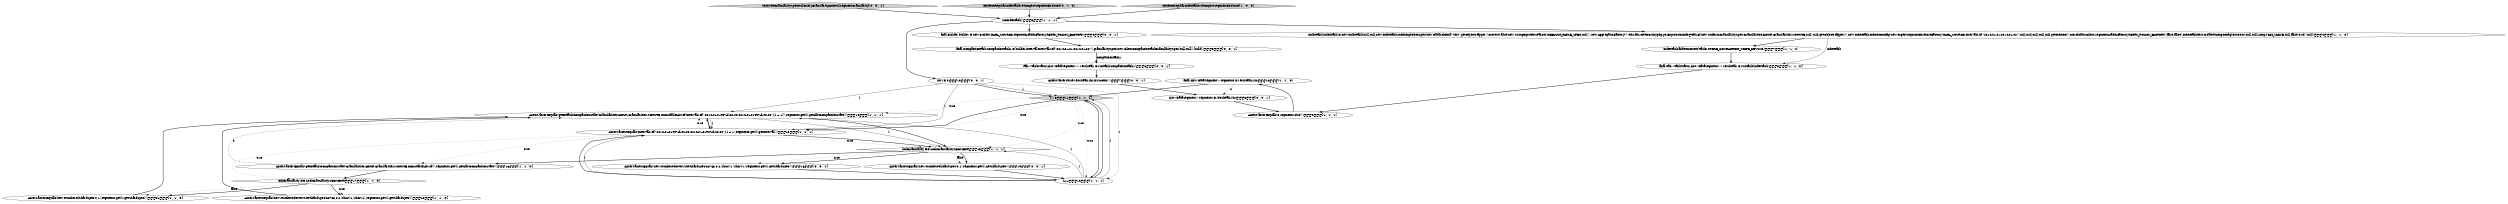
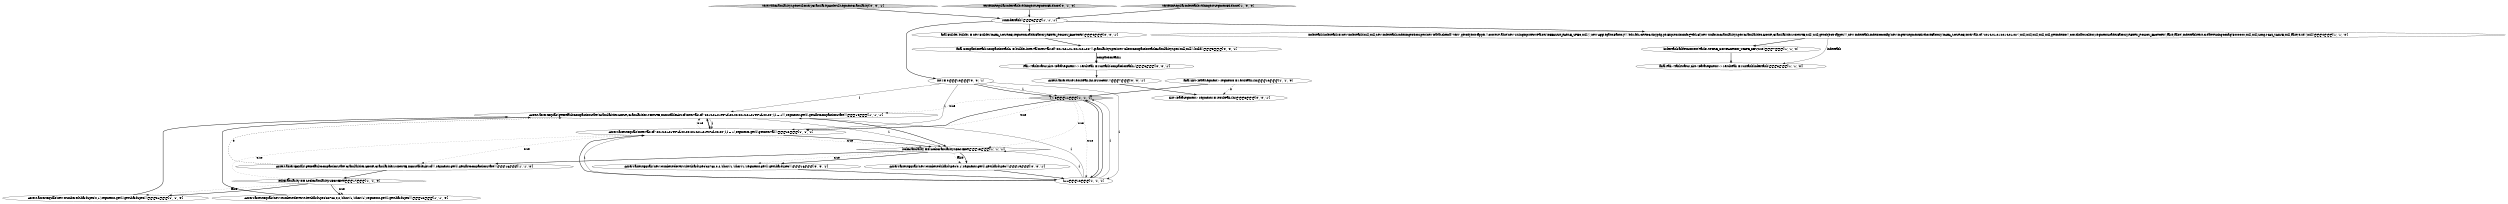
edge "int i = 0@@@10@@@['0', '0', '1']" -> "i++@@@12@@@['1', '1', '1']": style dashed -> solid
node "Assert.assertEquals(3,segments.size())@@@9@@@['1', '1', '1']": removed
